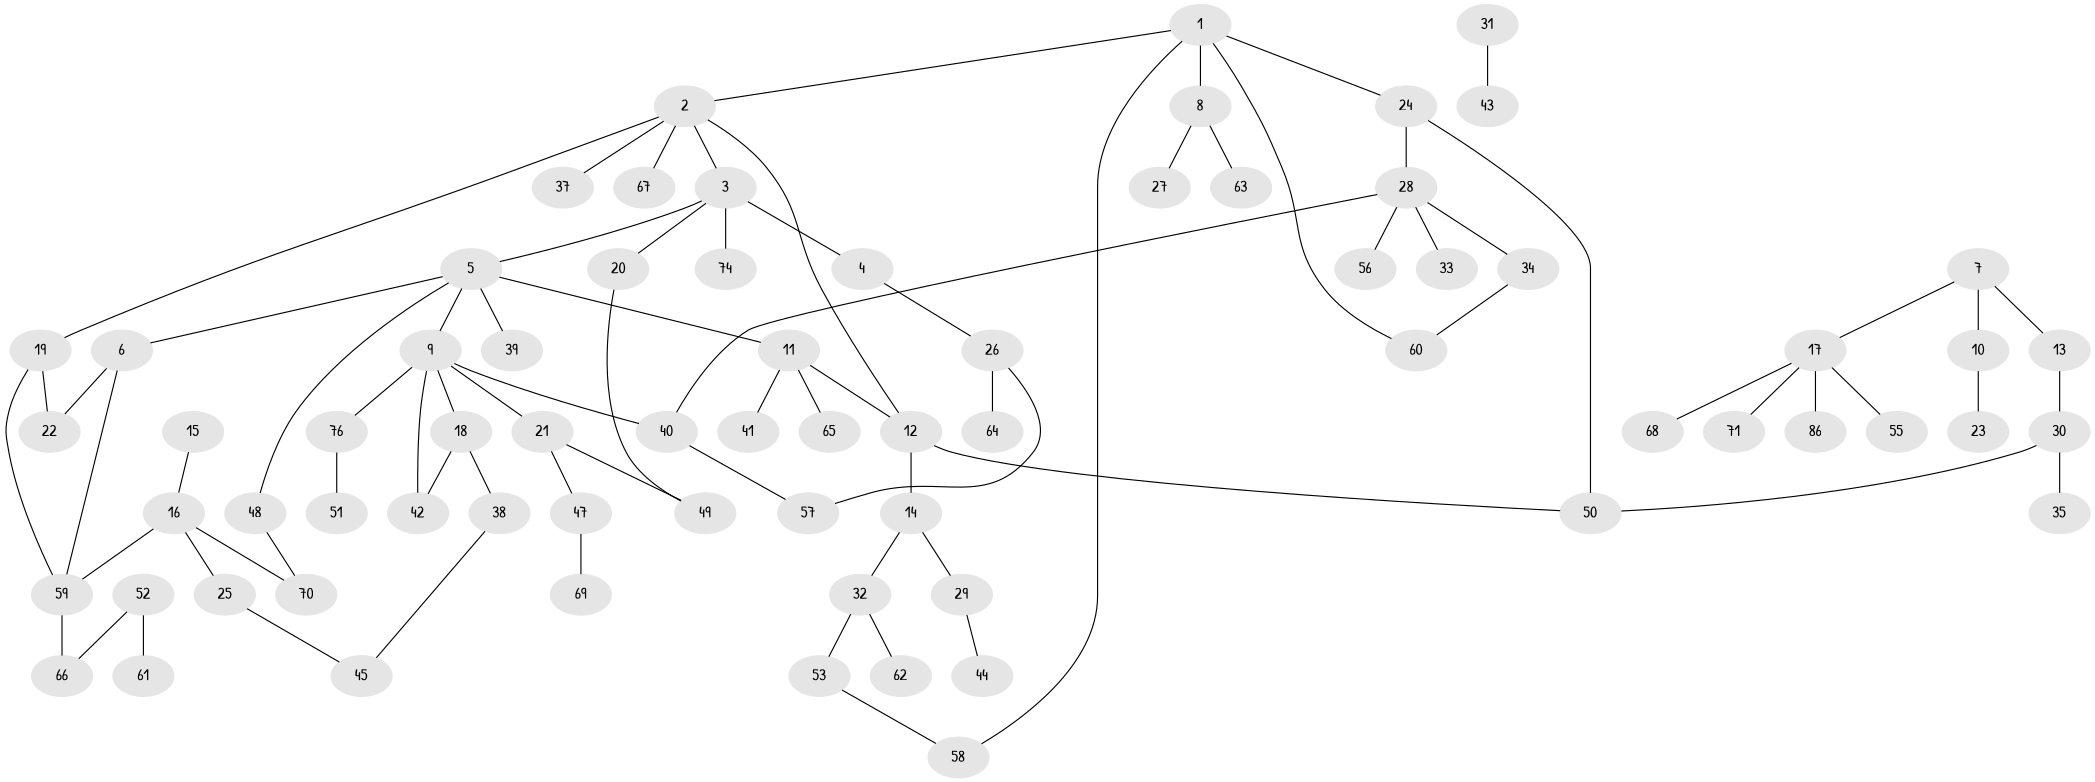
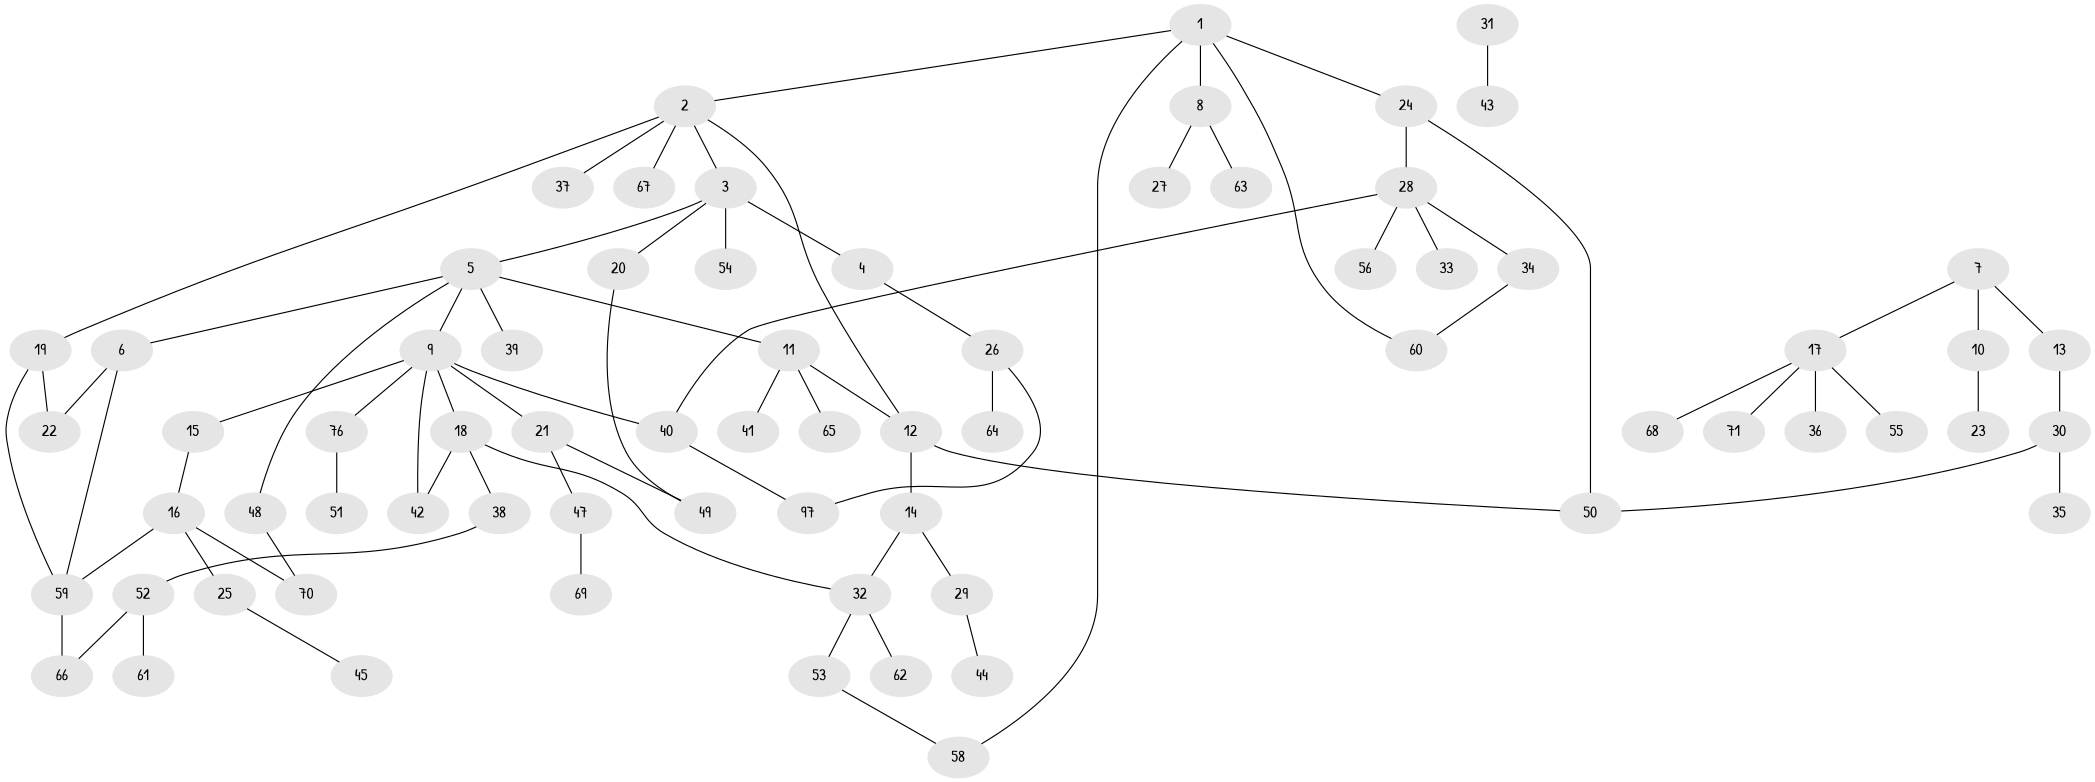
node "74": label "74" -> "54"
edge "9" -- "15": added
node "86": label "86" -> "36"
node "57": label "57" -> "97"
edge "18" -- "32": added
edge "38" -- "45": now "38" -- "52"
